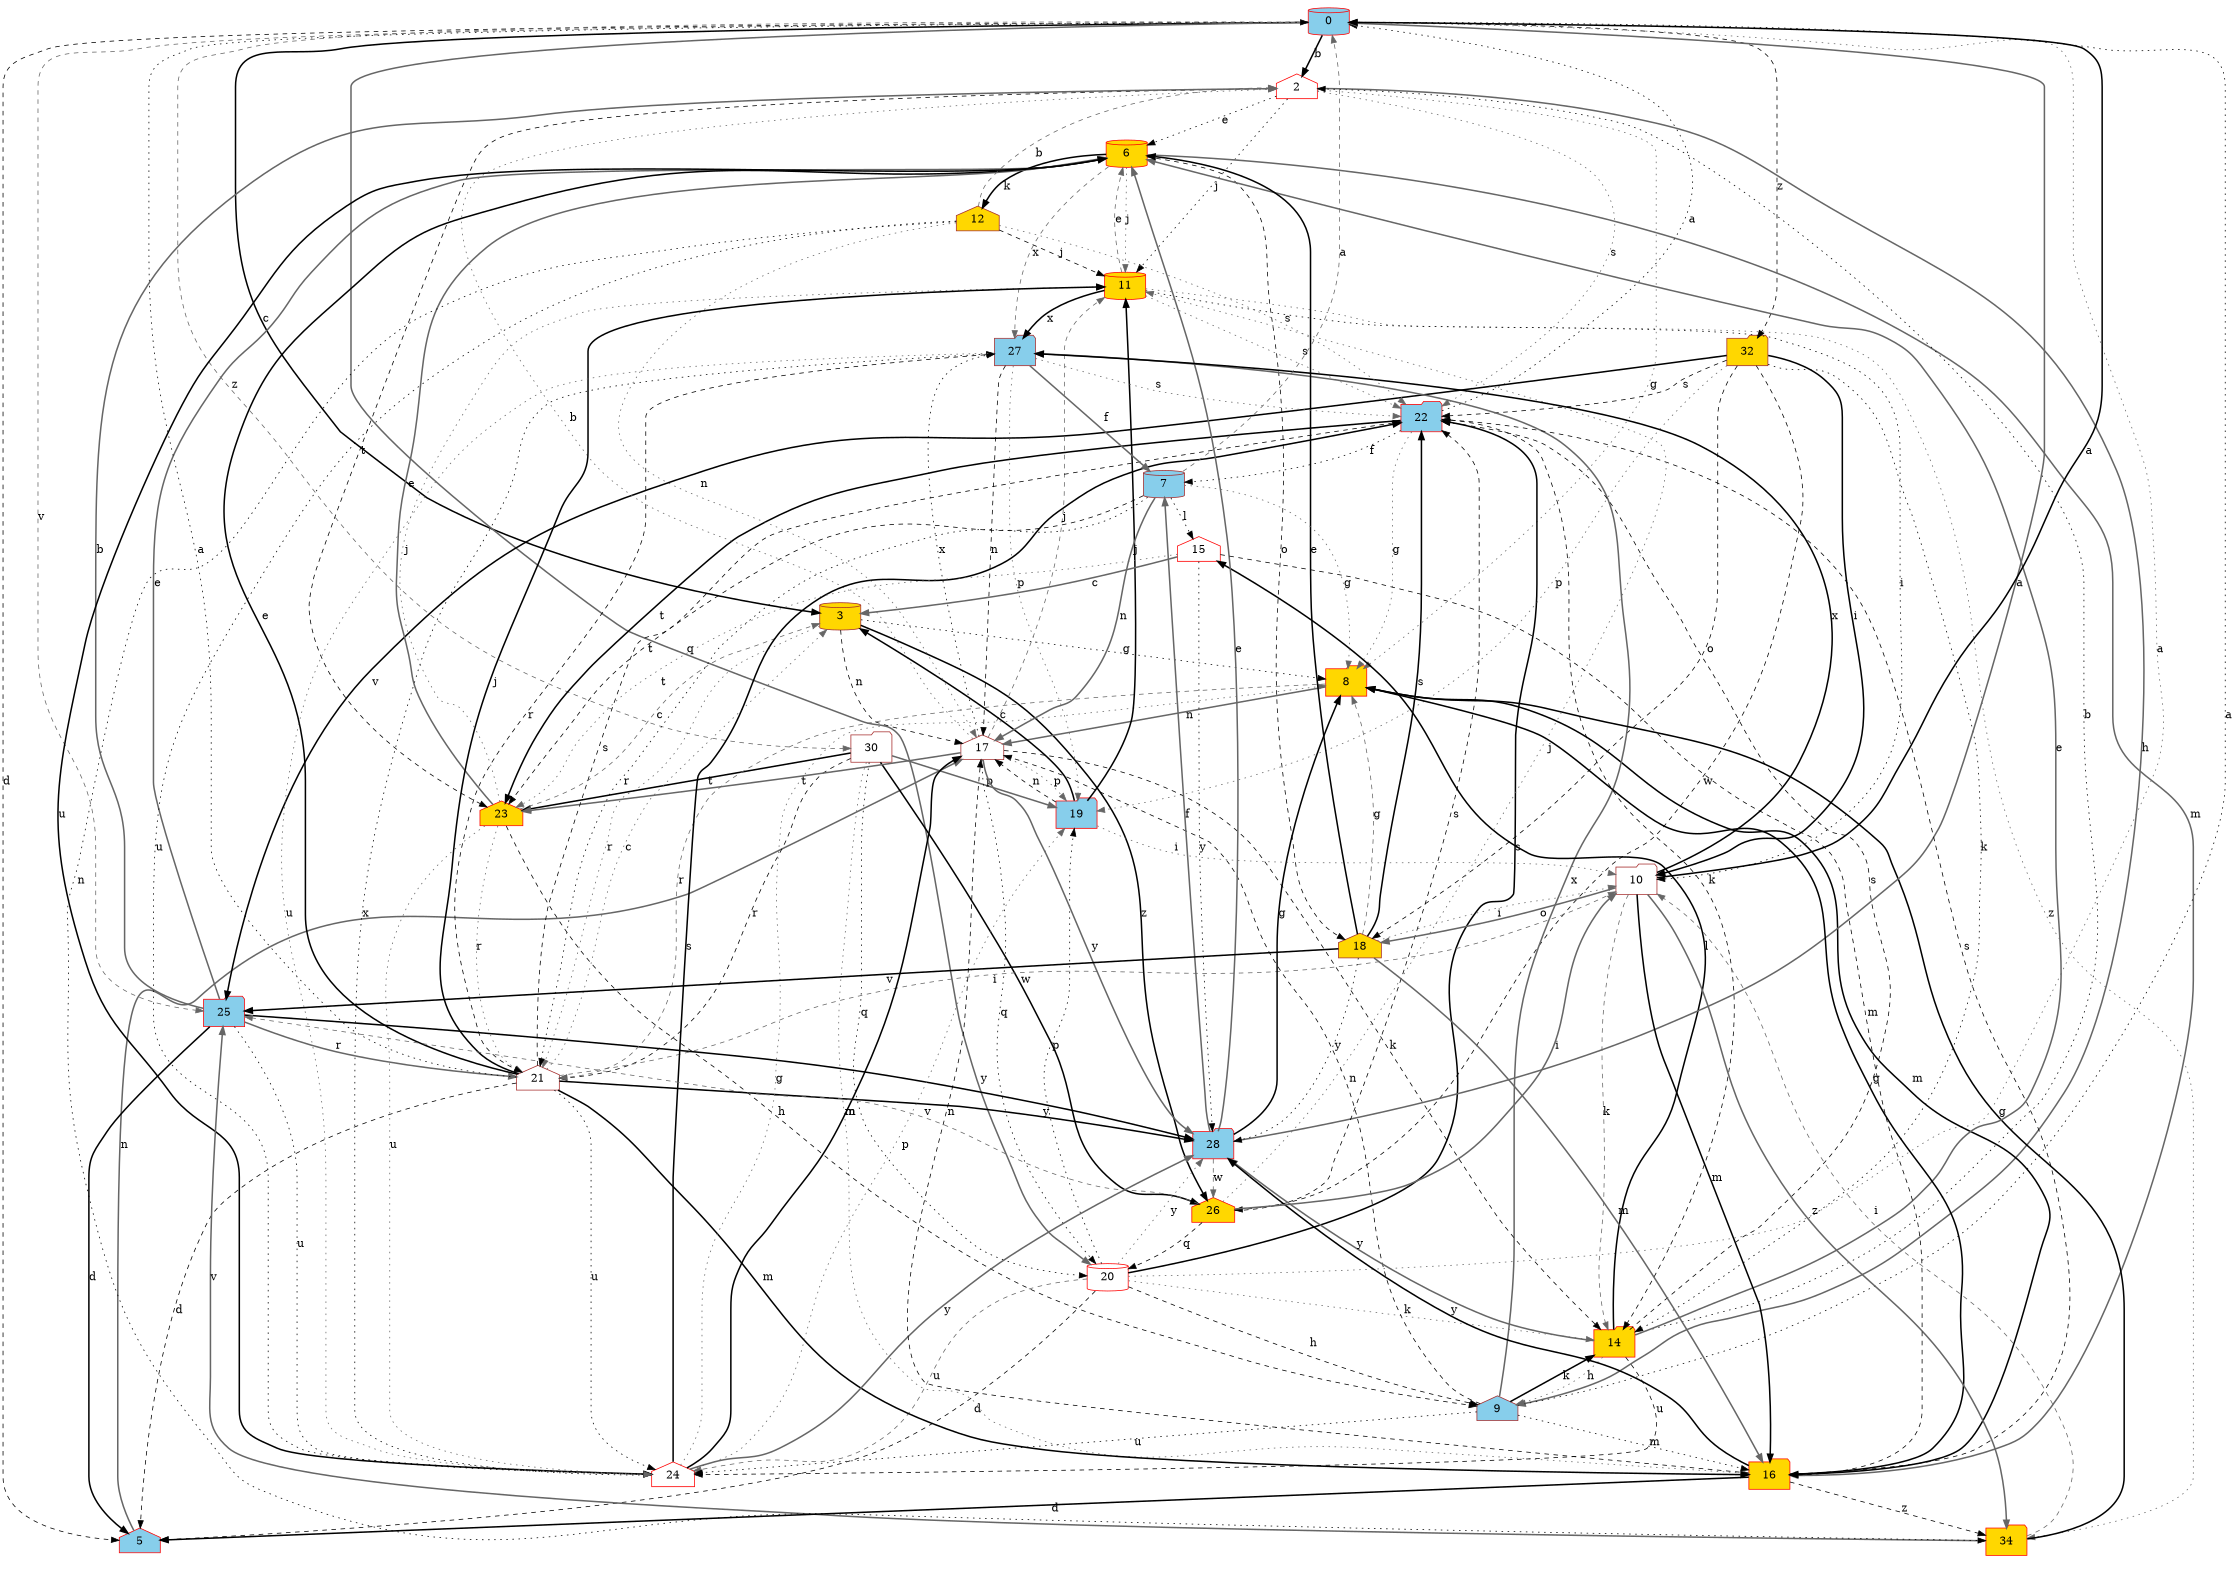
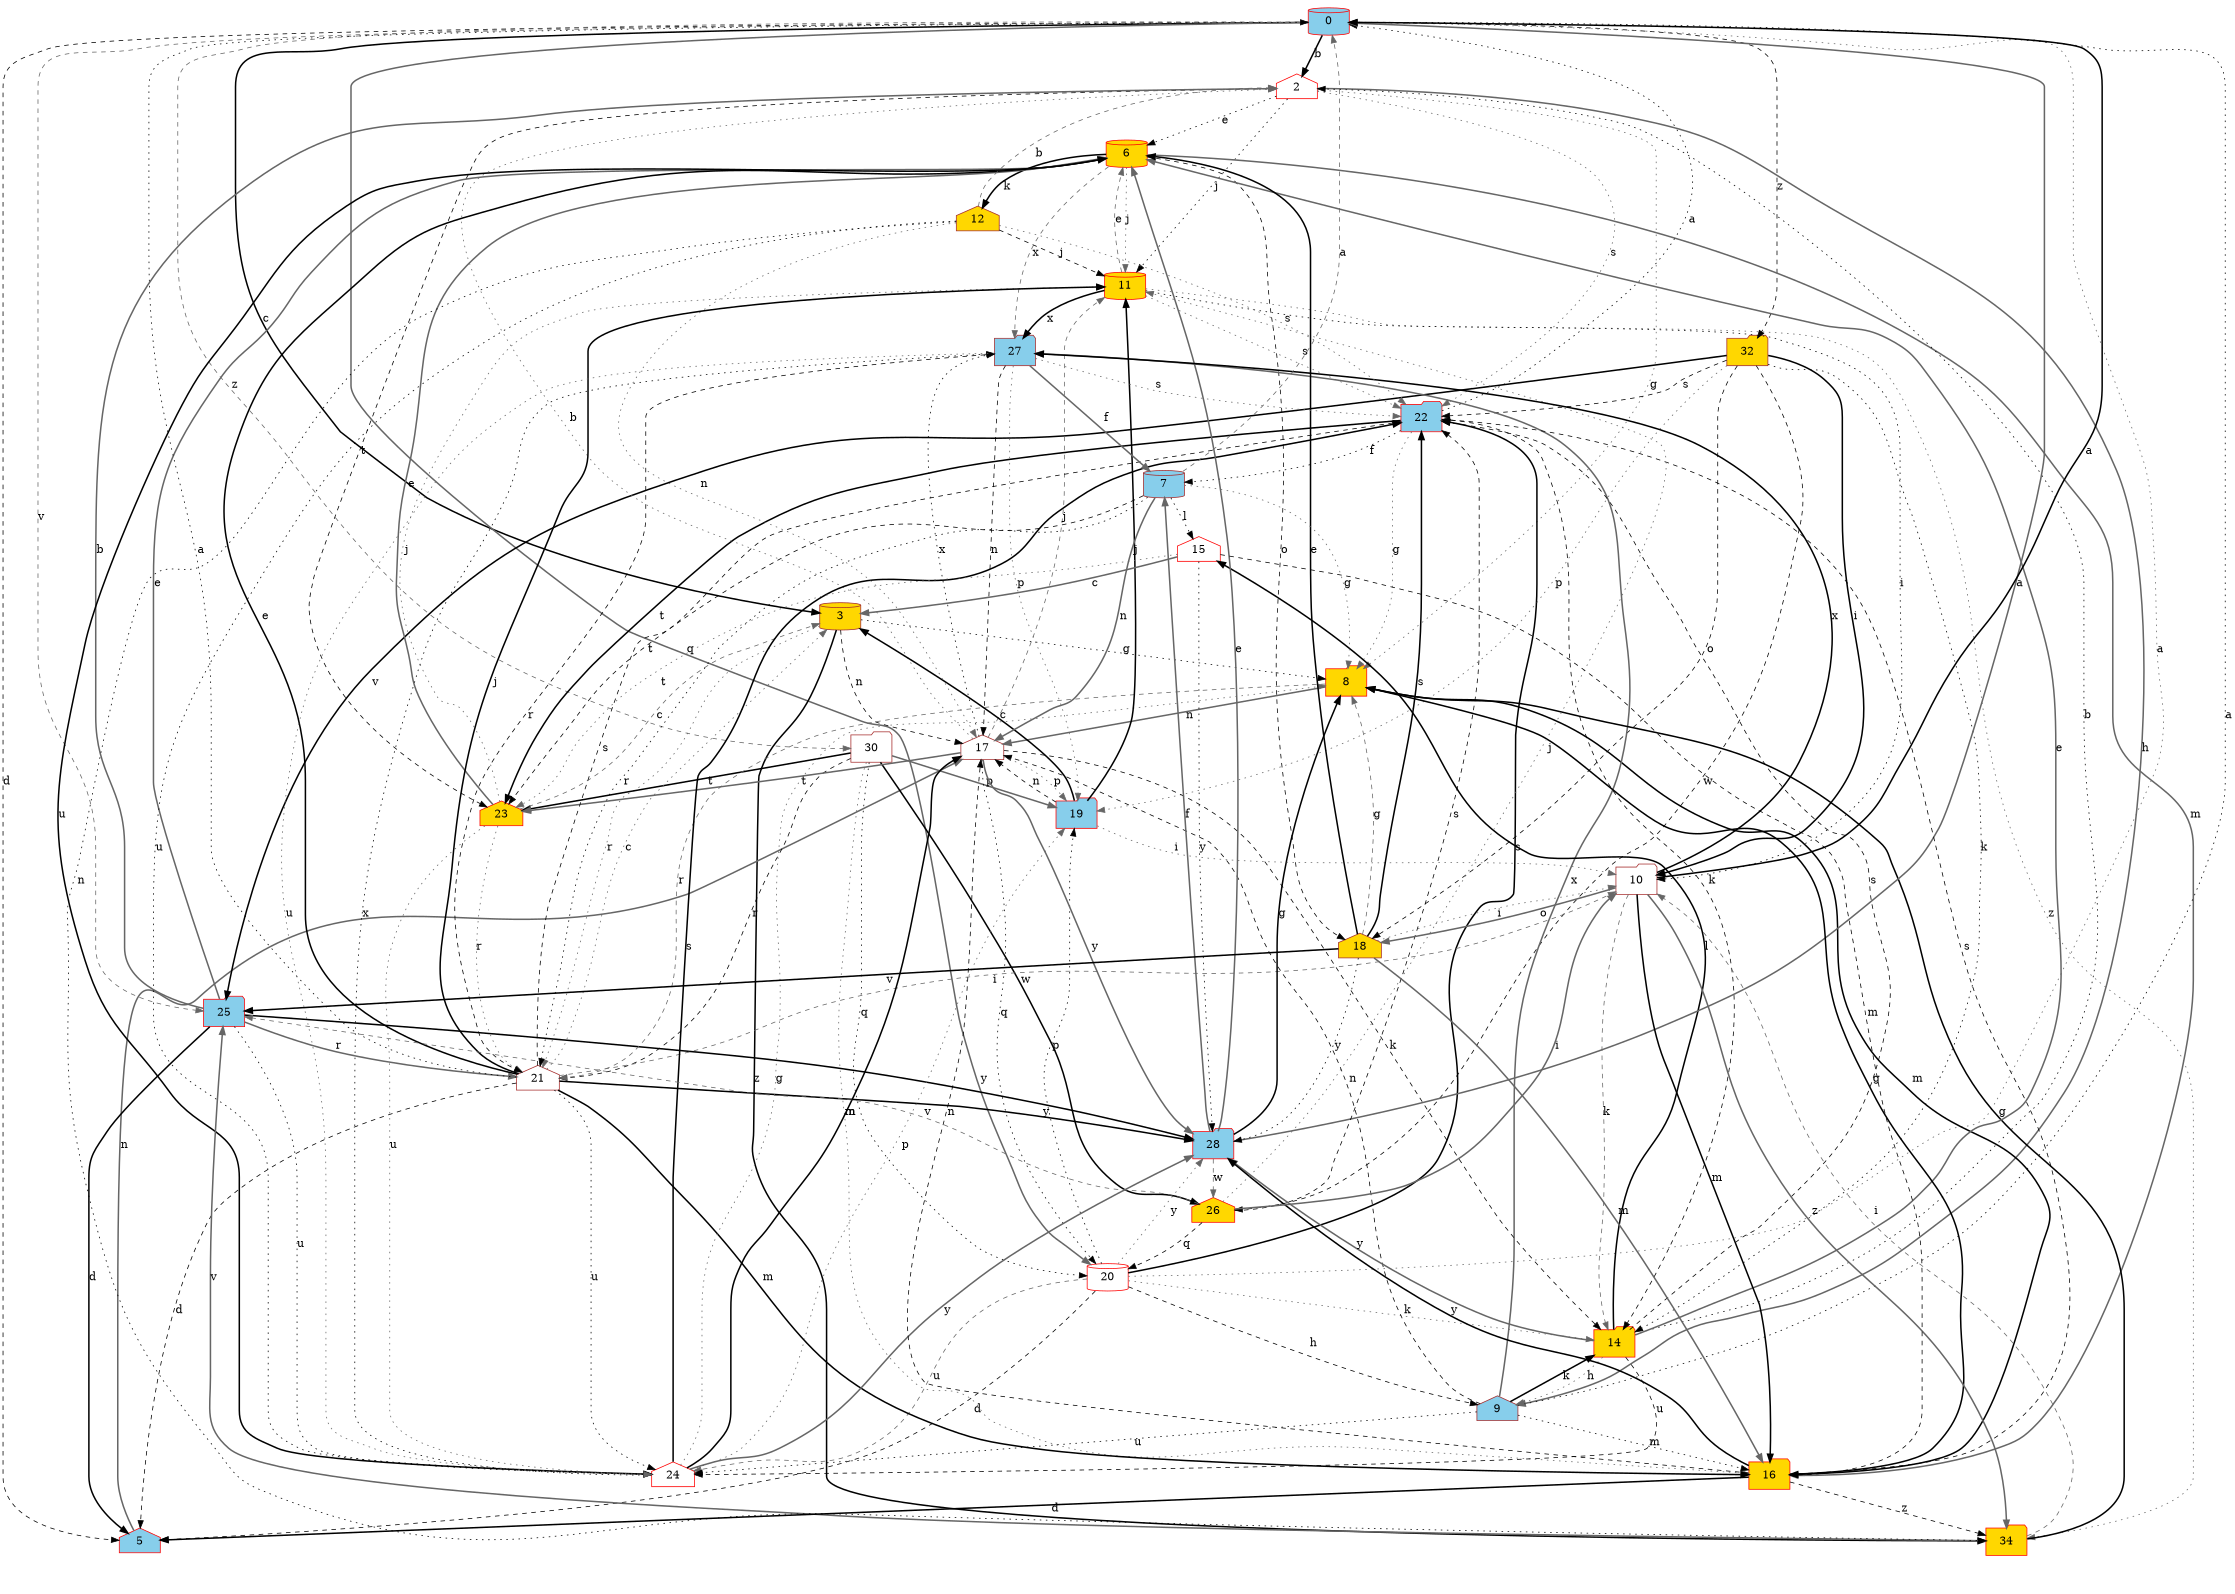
edge "3" -> "26": now "3" -> "34"
edge "23" -> "9": removed, label "h"
